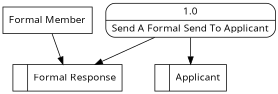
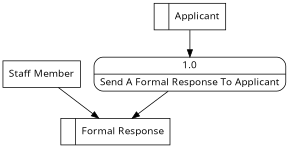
node "Formal Member": label "Formal Member" -> "Staff Member"
node "1.0": text "Send A Formal Send To Applicant" -> "Send A Formal Response To Applicant"
edge "1.0" -> "Applicant": reversed
